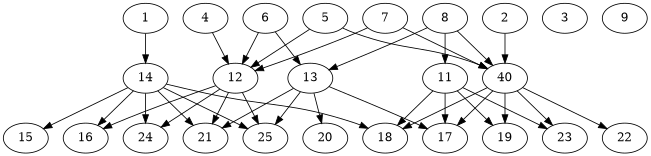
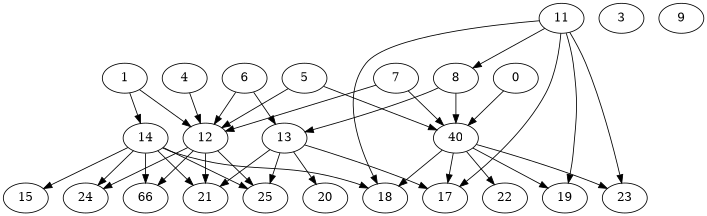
node "2": label "2" -> "0"
edge "8" -> "11": reversed
edge "1" -> "12": added
node "16": label "16" -> "66"
